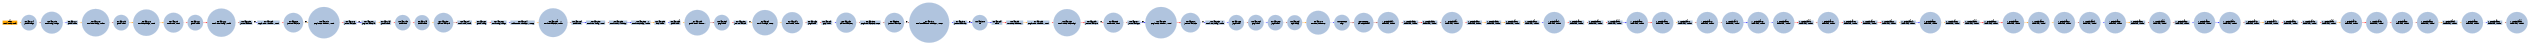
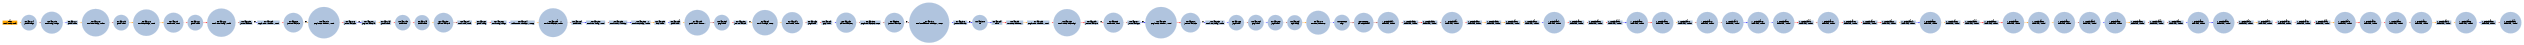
node "0x63d7fa3a addb %al, (%eax)": shape circle -> box
